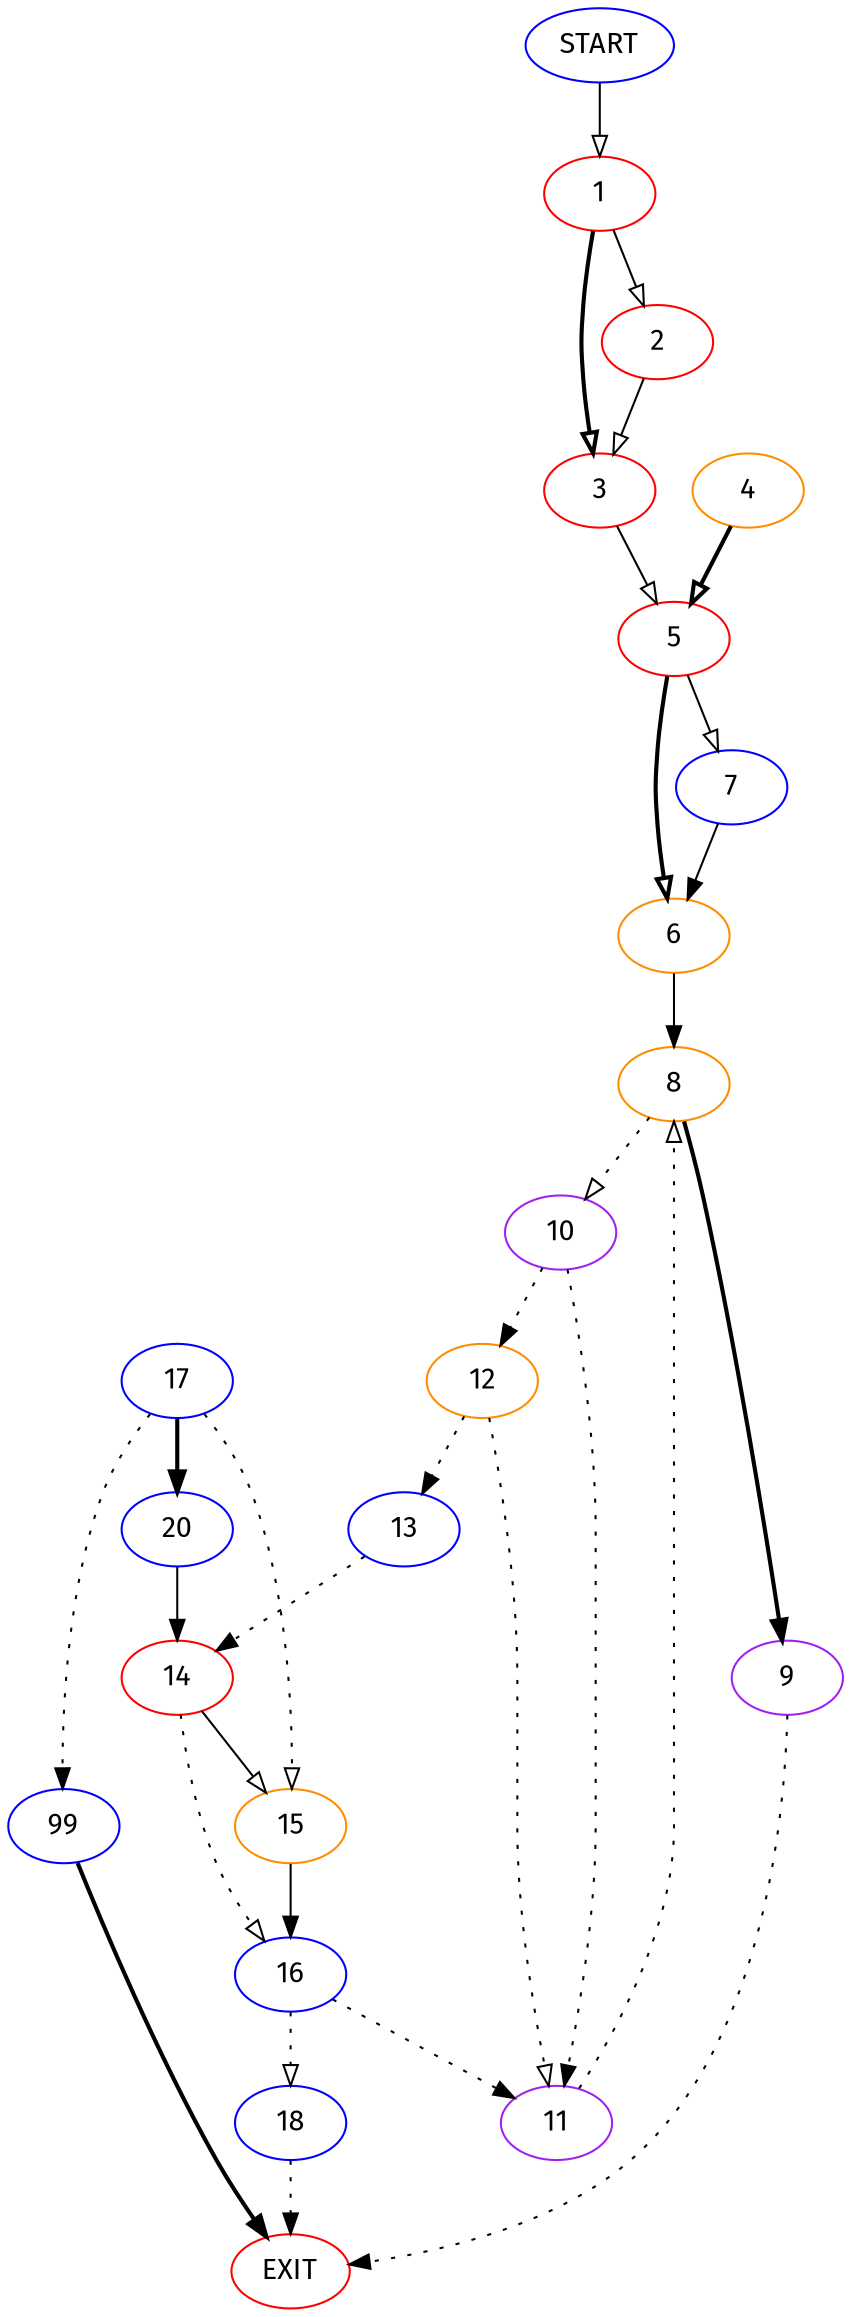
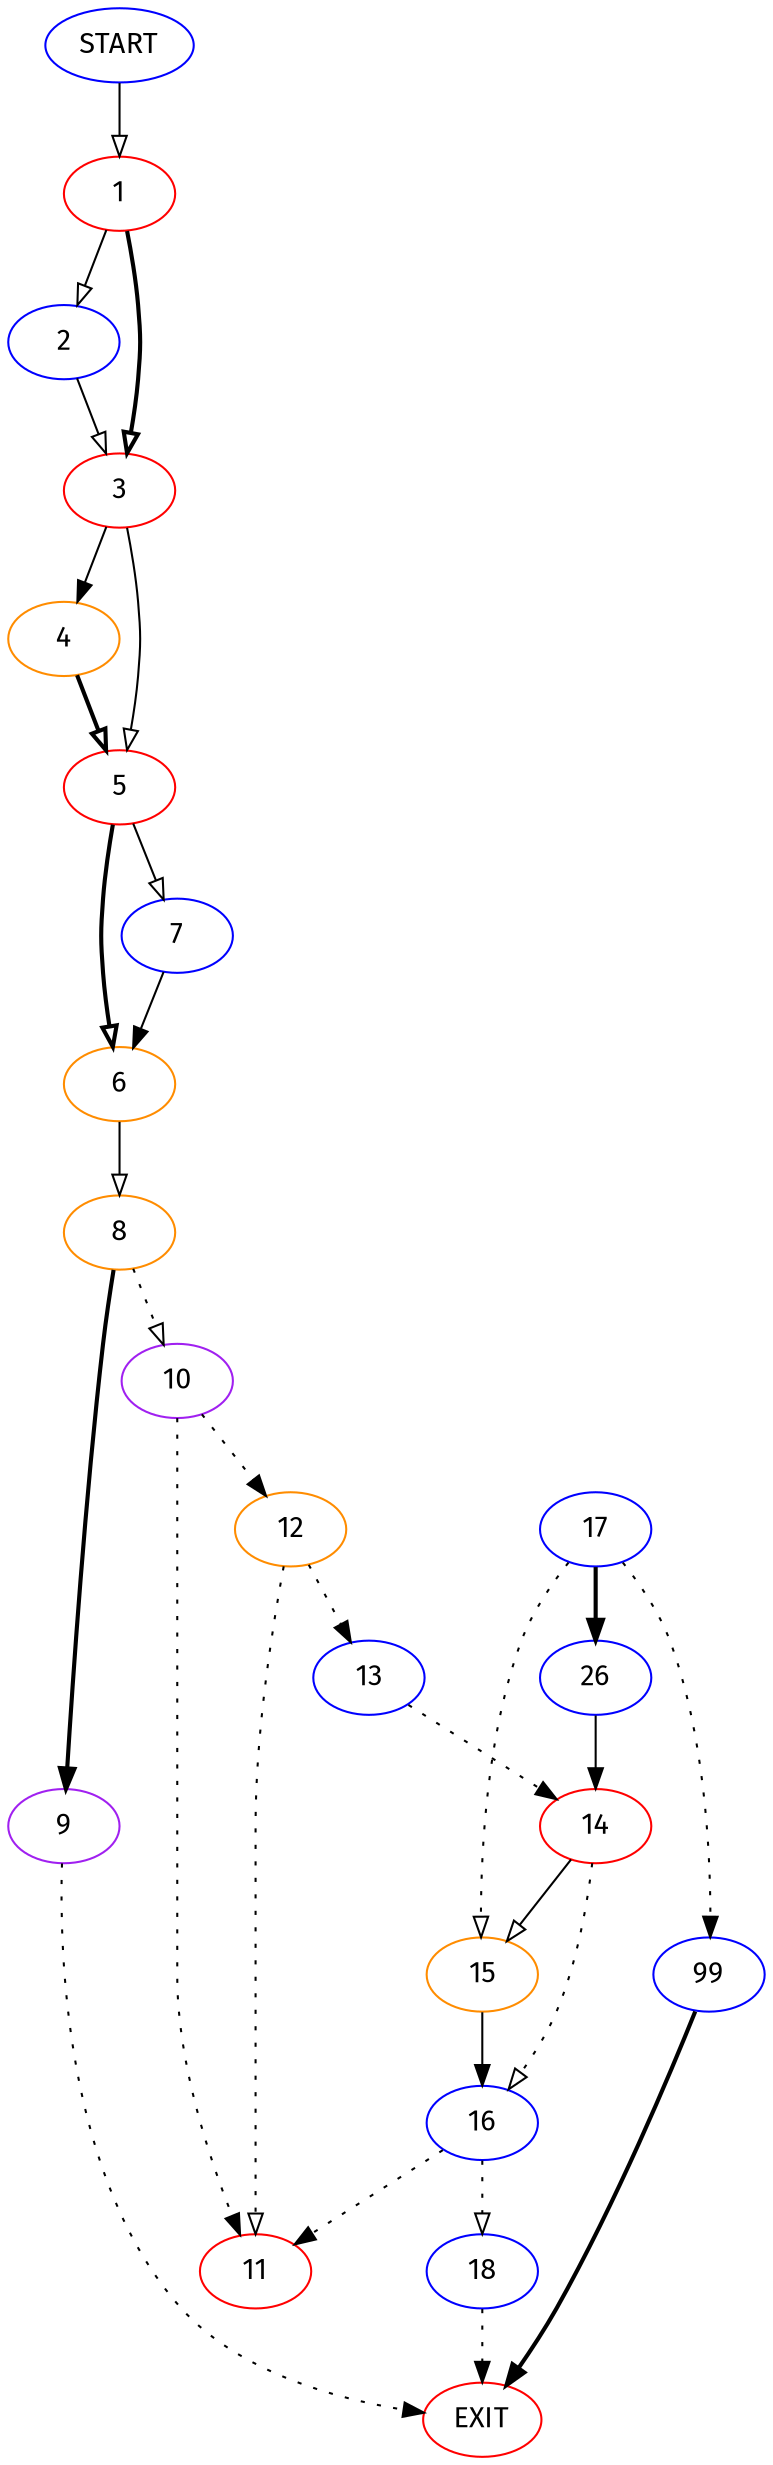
node "2": color red -> blue
edge "3" -> "4": added
edge "6" -> "8": arrowhead normal -> onormal
node "20": label "20" -> "26"
edge "11" -> "8": removed
node "11": color purple -> red
